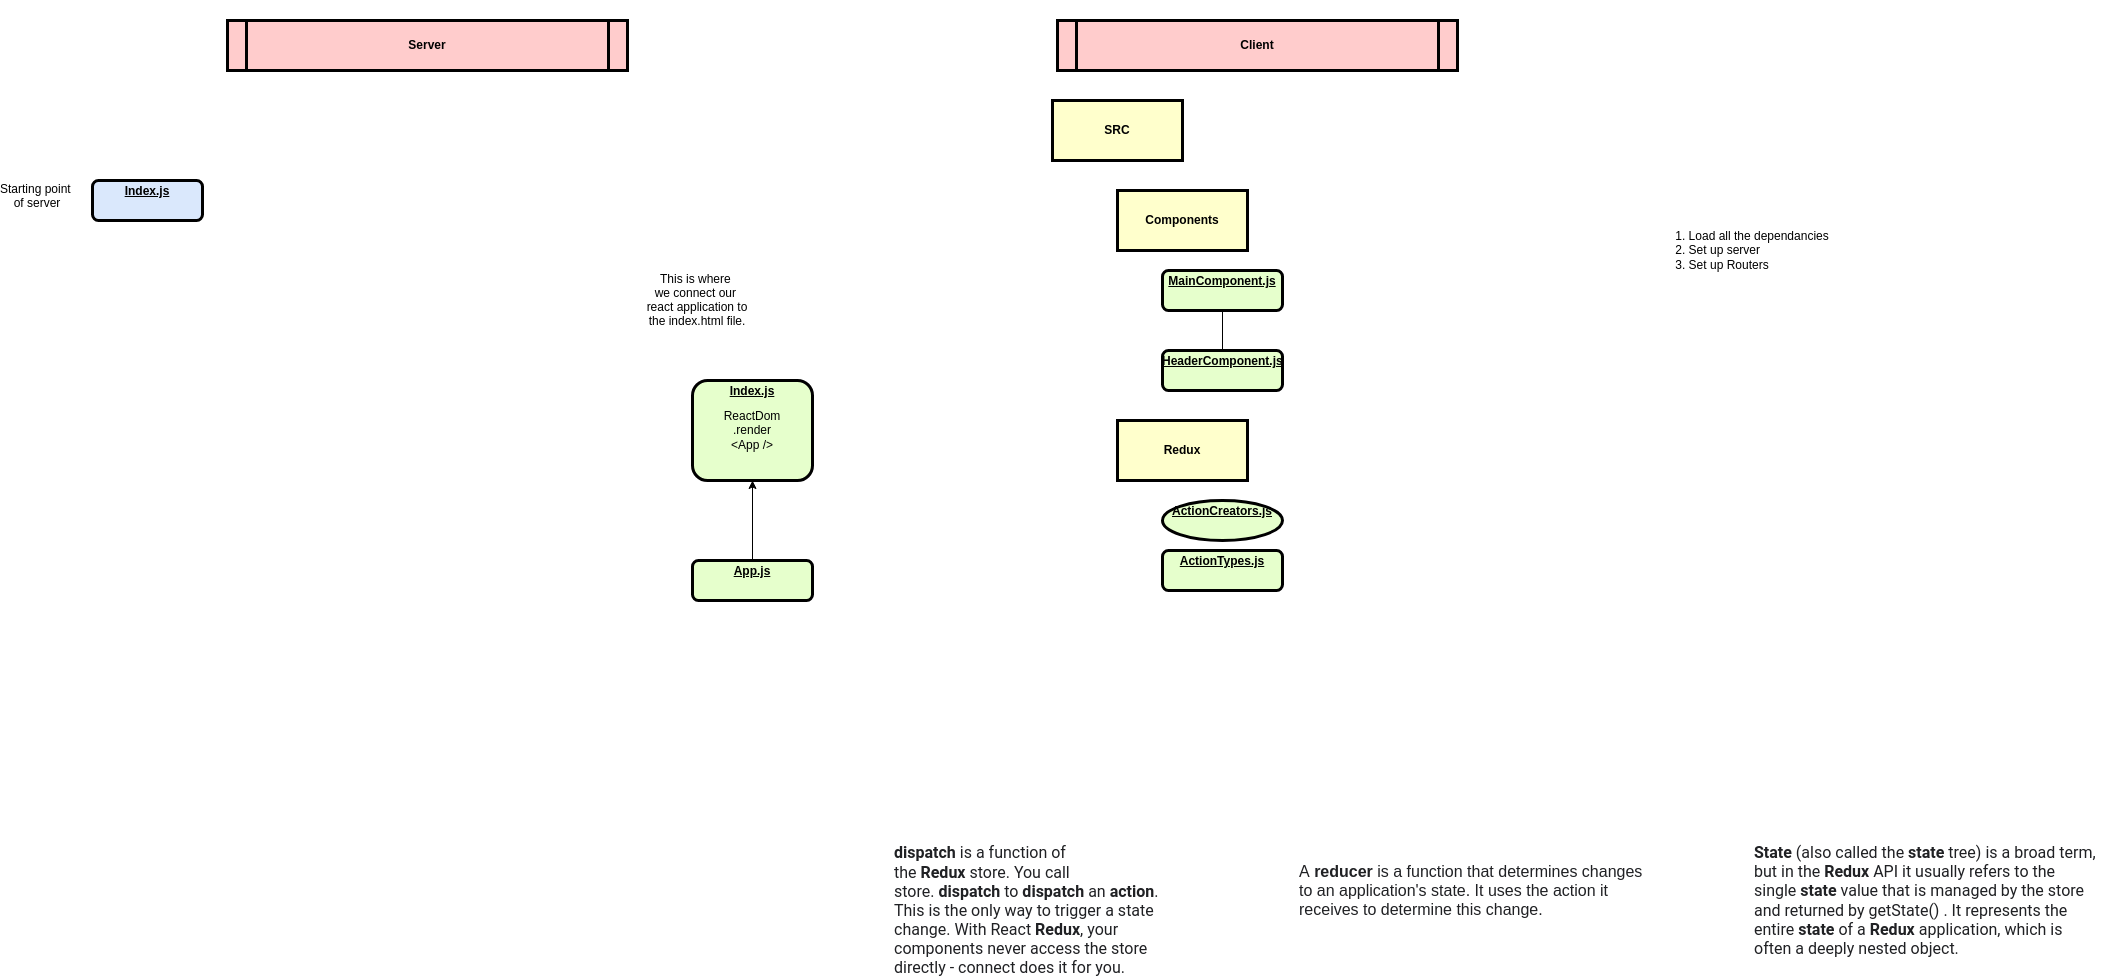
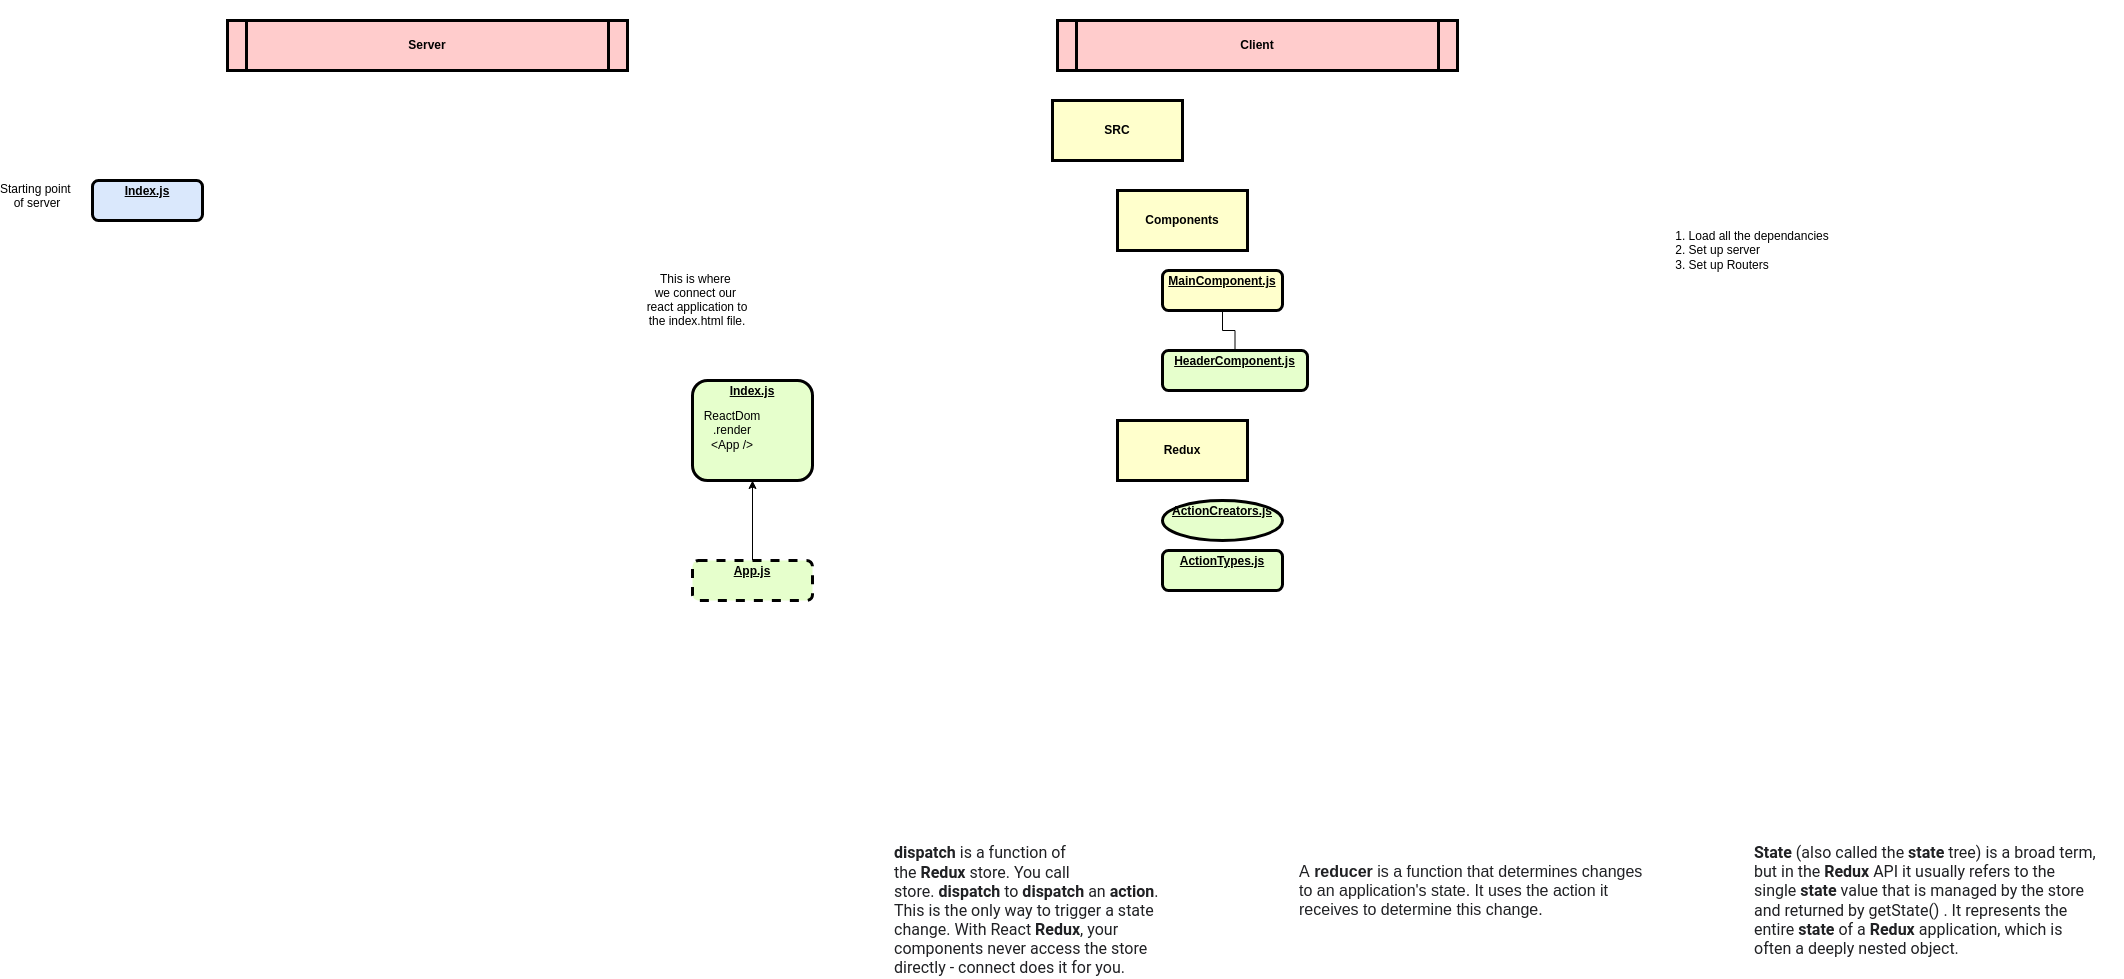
node "MainComponent.js": fillcolor #e6ffcc -> #ffffcc
node "HeaderComponent.js": size 120x40 -> 145x40
node "ReactDom .render <App />": moved (753, 431) -> (733, 431)
node "App.js": style solid -> dashed
